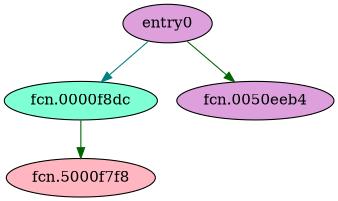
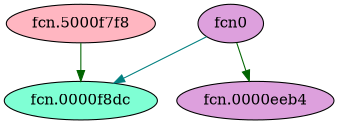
node "entry0": label "entry0" -> "fcn0"
node "fcn.0050eeb4": label "fcn.0050eeb4" -> "fcn.0000eeb4"
edge "fcn.0000f8dc" -> "fcn.5000f7f8": reversed
